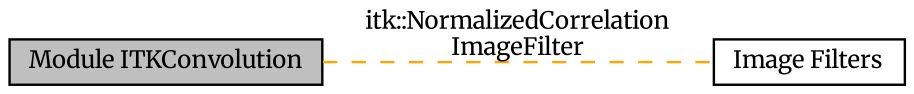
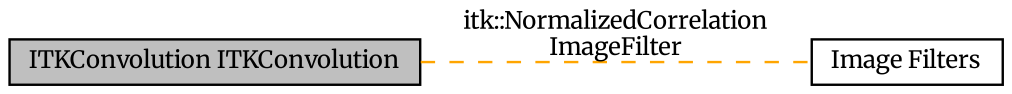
node "Module ITKConvolution": label "Module ITKConvolution" -> "ITKConvolution ITKConvolution"
